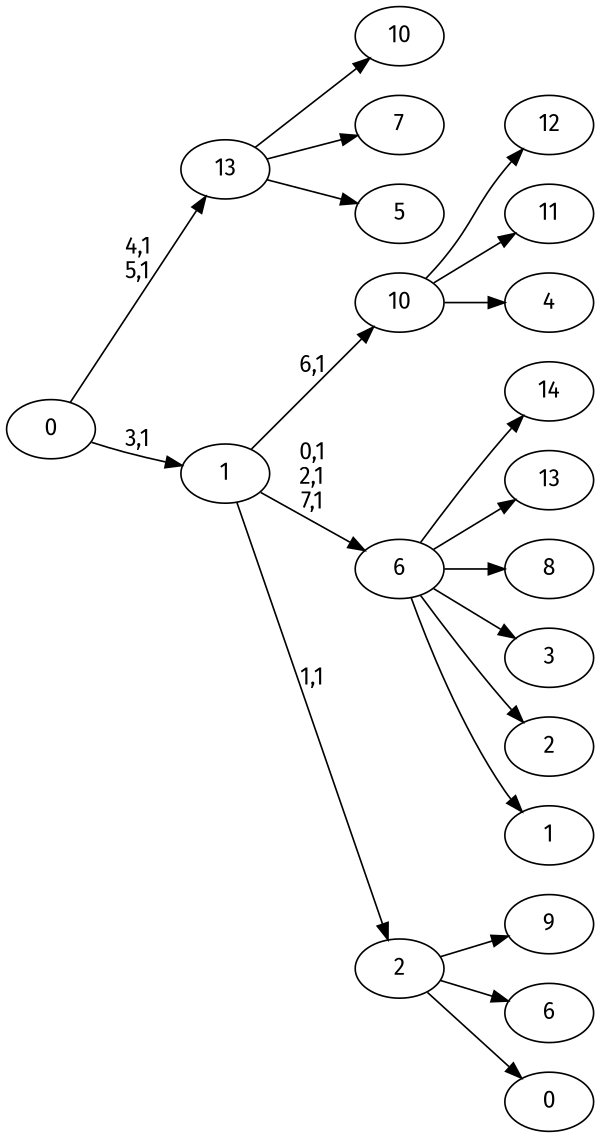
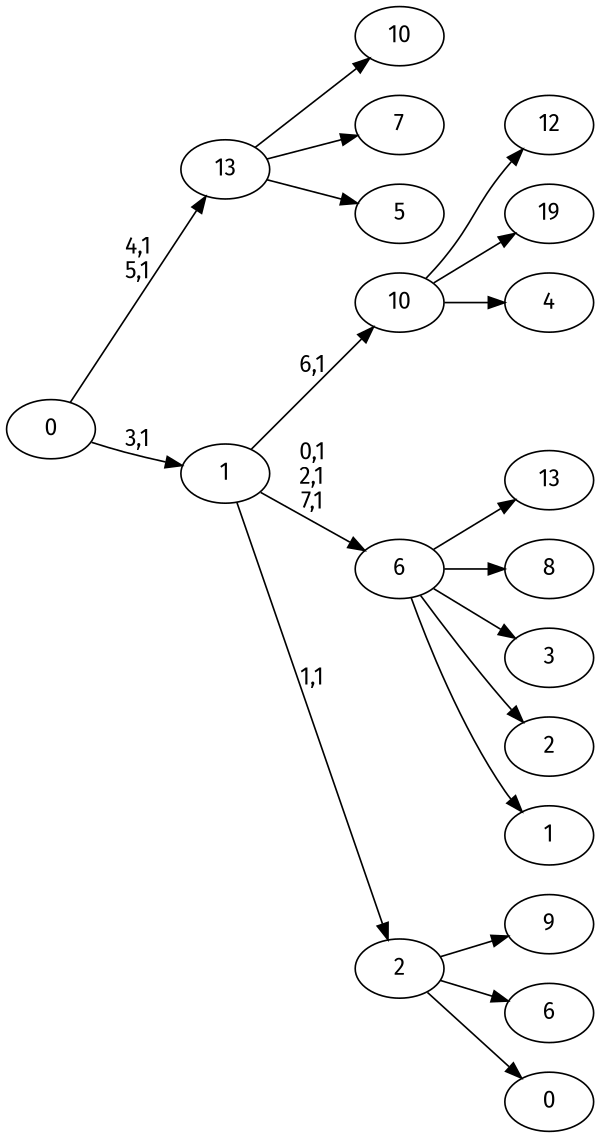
node "11": label "11" -> "19"
node "14": removed
